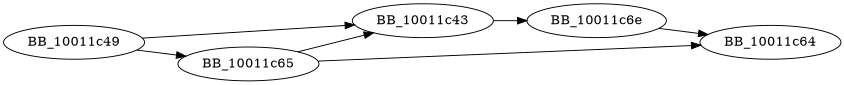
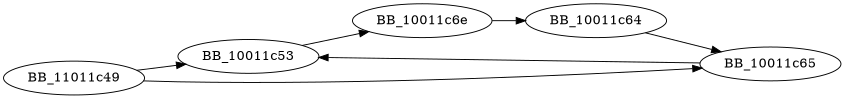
node "BB_10011c43": label "BB_10011c43" -> "BB_10011c53"
node "BB_10011c49": label "BB_10011c49" -> "BB_11011c49"
edge "BB_10011c65" -> "BB_10011c64": reversed
